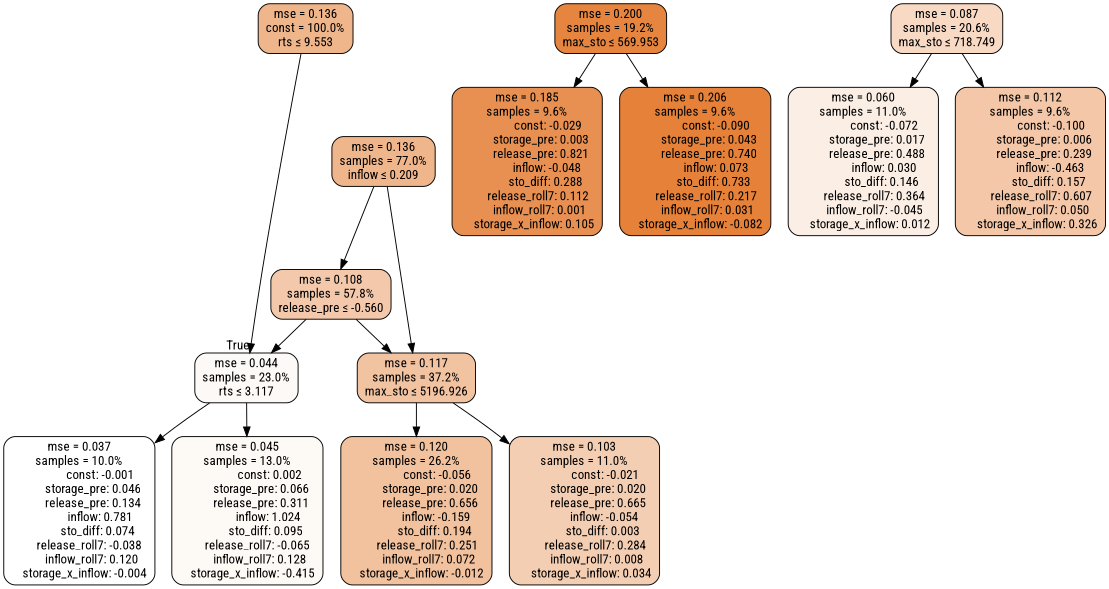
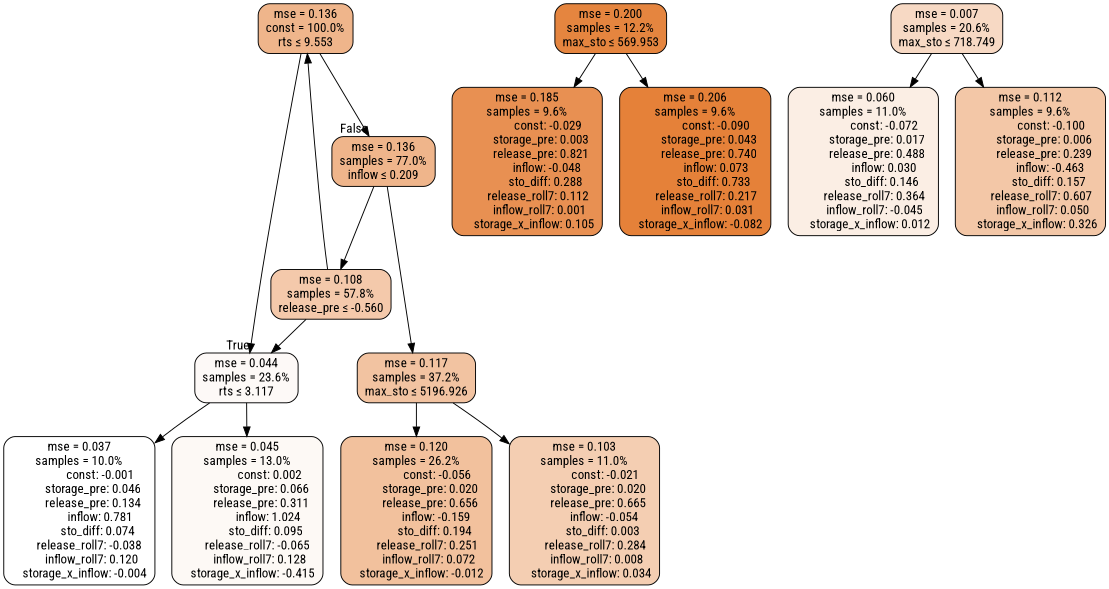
node "mse = 0.200 samples = 19.2% max_sto ≤ 569.953": label "mse = 0.200 samples = 19.2% max_sto ≤ 569.953" -> "mse = 0.200 samples = 12.2% max_sto ≤ 569.953"
node "mse = 0.087 samples = 20.6% max_sto ≤ 718.749": label "mse = 0.087 samples = 20.6% max_sto ≤ 718.749" -> "mse = 0.007 samples = 20.6% max_sto ≤ 718.749"
edge "mse = 0.136 const = 100.0% rts ≤ 9.553" -> "mse = 0.136 samples = 77.0% inflow ≤ 0.209": added
edge "mse = 0.108 samples = 57.8% release_pre ≤ -0.560" -> "mse = 0.117 samples = 37.2% max_sto ≤ 5196.926": now "mse = 0.108 samples = 57.8% release_pre ≤ -0.560" -> "mse = 0.136 const = 100.0% rts ≤ 9.553"
node "mse = 0.044 samples = 23.0% rts ≤ 3.117": label "mse = 0.044 samples = 23.0% rts ≤ 3.117" -> "mse = 0.044 samples = 23.6% rts ≤ 3.117"
